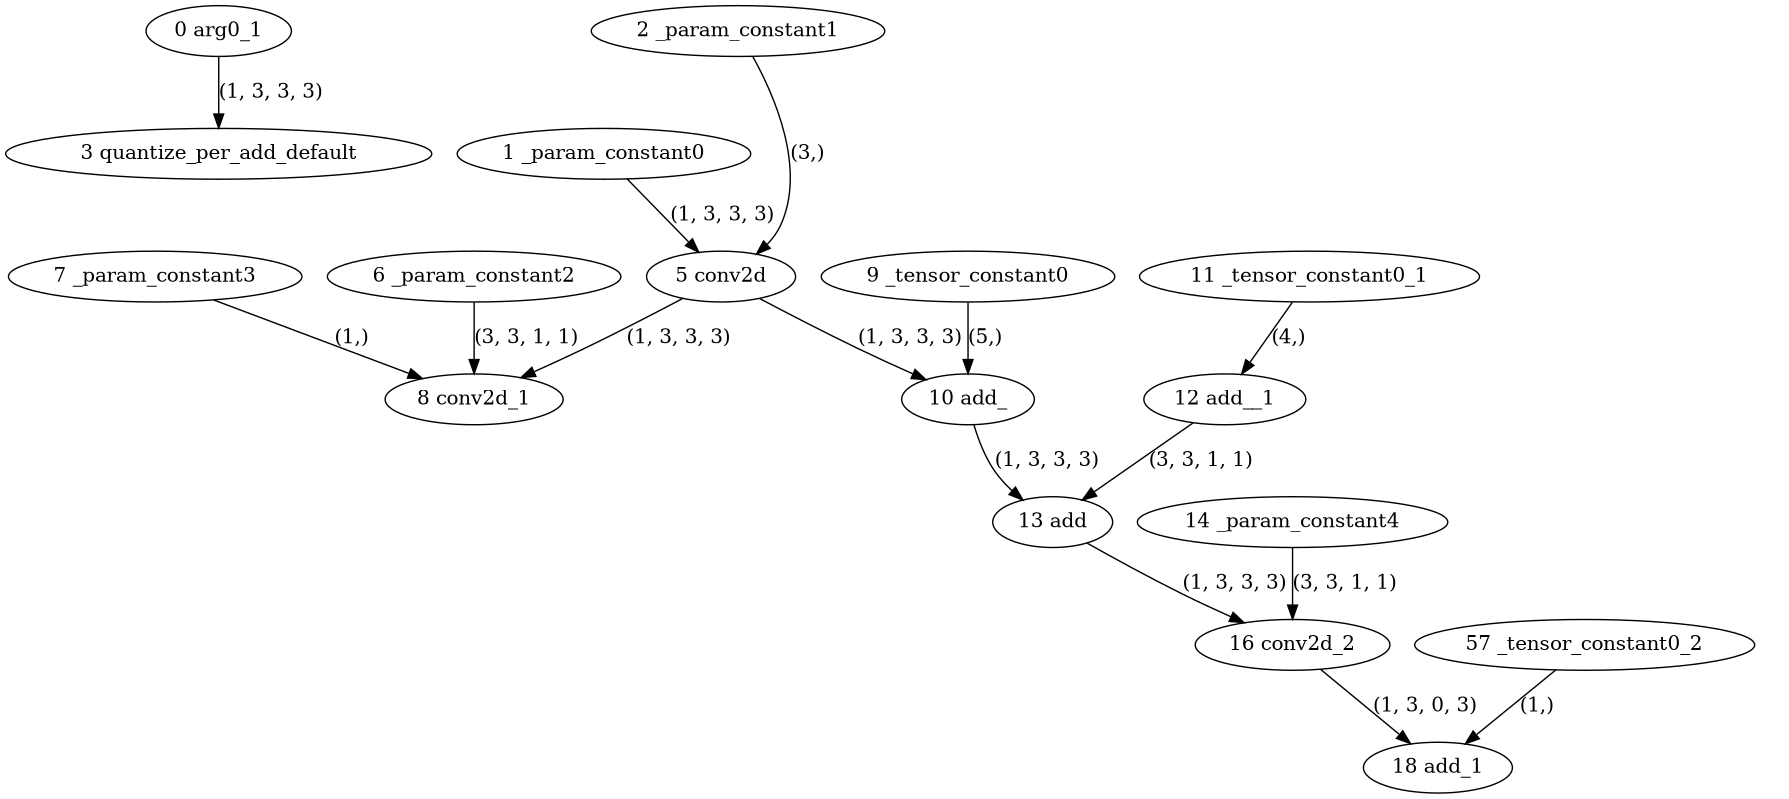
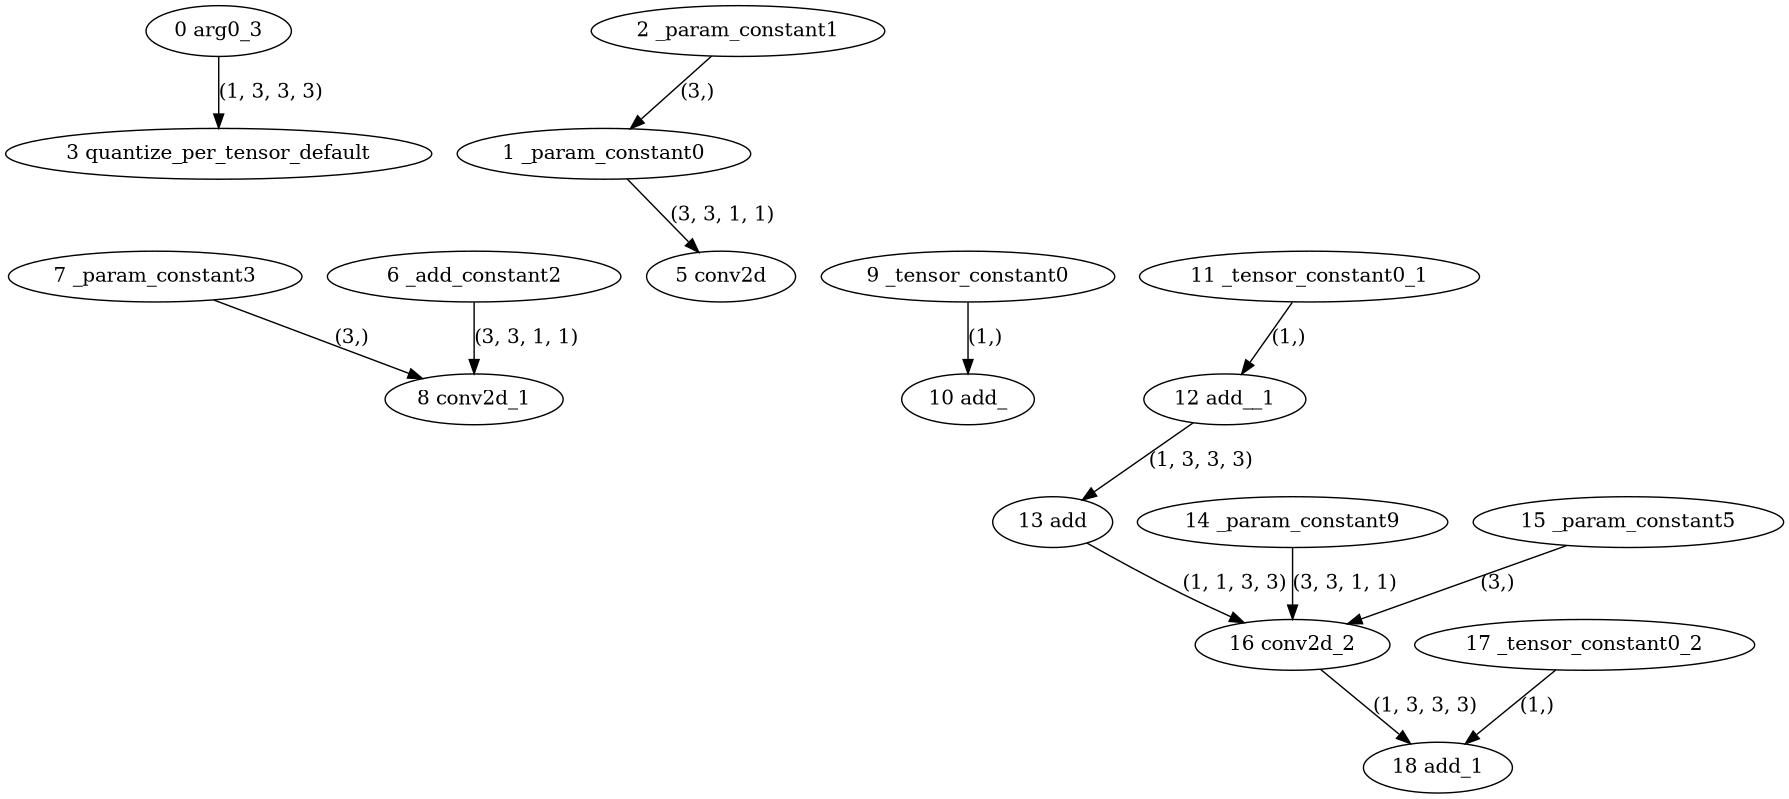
node "0 arg0_1": label "0 arg0_1" -> "0 arg0_3"
edge "2 _param_constant1" -> "5 conv2d": now "2 _param_constant1" -> "1 _param_constant0"
node "3 quantize_per_add_default": label "3 quantize_per_add_default" -> "3 quantize_per_tensor_default"
edge "1 _param_constant0" -> "5 conv2d": label "(1, 3, 3, 3)" -> "(3, 3, 1, 1)"
node "6 _param_constant2": label "6 _param_constant2" -> "6 _add_constant2"
edge "5 conv2d" -> "8 conv2d_1": removed, label "(1, 3, 3, 3)"
edge "7 _param_constant3" -> "8 conv2d_1": label "(1,)" -> "(3,)"
edge "5 conv2d" -> "10 add_": removed, label "(1, 3, 3, 3)"
edge "9 _tensor_constant0" -> "10 add_": label "(5,)" -> "(1,)"
edge "11 _tensor_constant0_1" -> "12 add__1": label "(4,)" -> "(1,)"
edge "10 add_" -> "13 add": removed, label "(1, 3, 3, 3)"
edge "12 add__1" -> "13 add": label "(3, 3, 1, 1)" -> "(1, 3, 3, 3)"
node "14 _param_constant4": label "14 _param_constant4" -> "14 _param_constant9"
node "15 _param_constant5": added
edge "13 add" -> "16 conv2d_2": label "(1, 3, 3, 3)" -> "(1, 1, 3, 3)"
node "57 _tensor_constant0_2": label "57 _tensor_constant0_2" -> "17 _tensor_constant0_2"
edge "16 conv2d_2" -> "18 add_1": label "(1, 3, 0, 3)" -> "(1, 3, 3, 3)"
